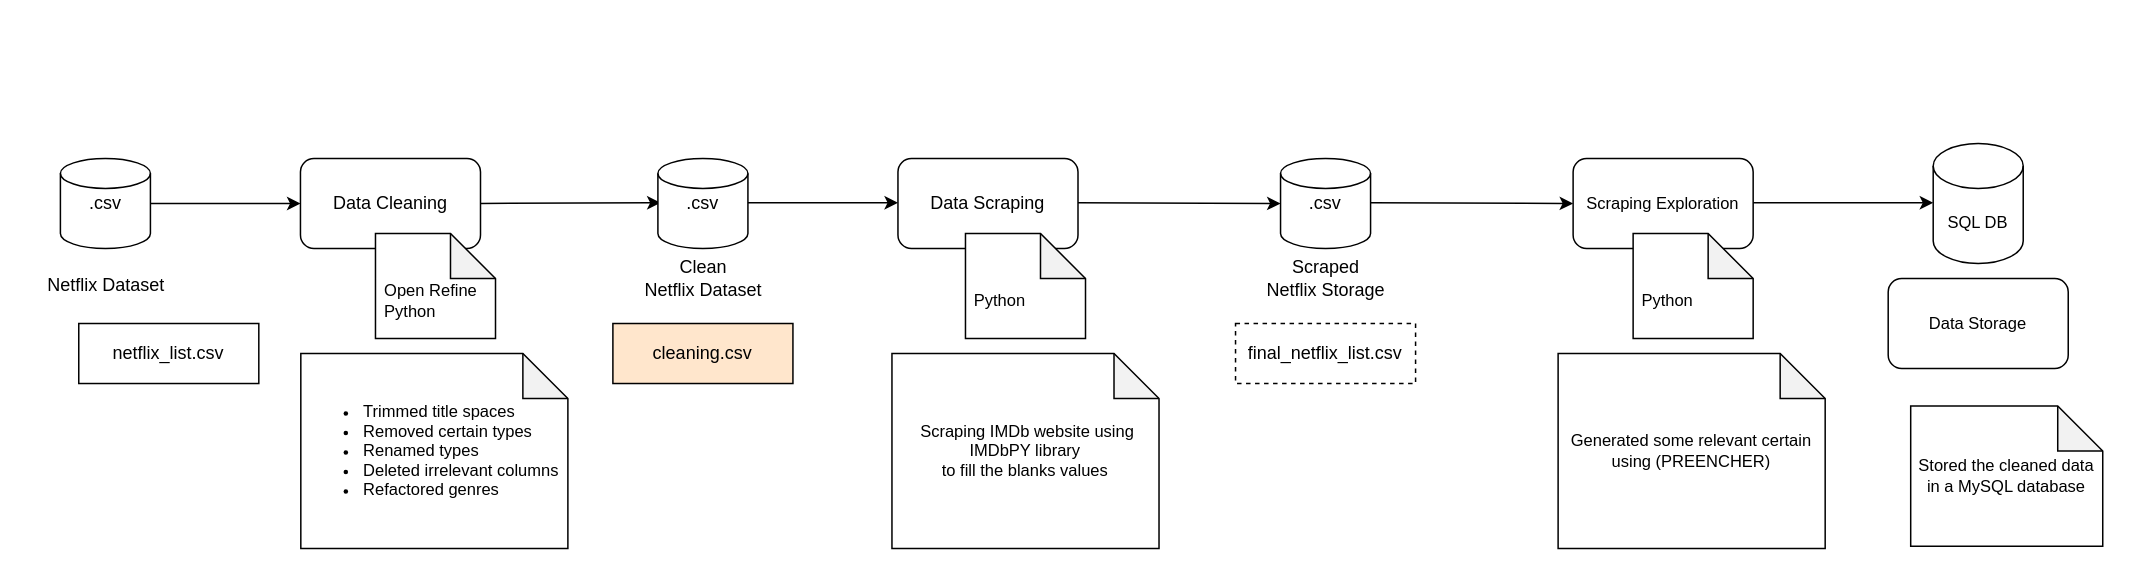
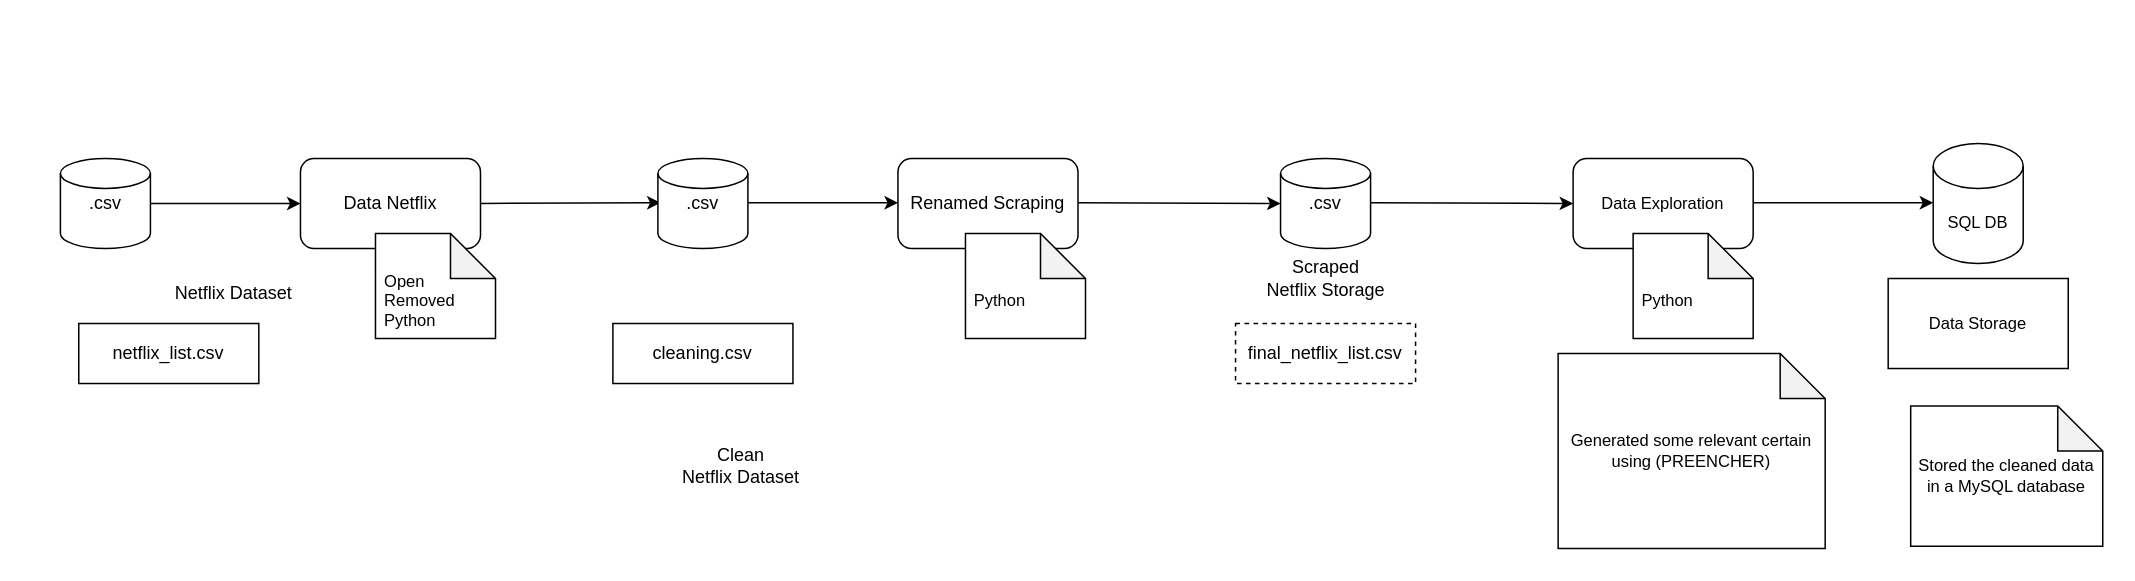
node "Data Cleaning": label "Data Cleaning" -> "Data Netflix"
node "Data Scraping": label "Data Scraping" -> "Renamed Scraping"
node "Scraping Exploration": label "Scraping Exploration" -> "Data Exploration"
node "Clean Netflix Dataset": moved (703, 278) -> (740, 466)
node "Netflix Dataset": moved (105, 286) -> (233, 293)
node "Open Refine Python": label "Open Refine Python" -> "Open Removed Python"
node "Data Storage": shape rounded rectangle -> rectangle
node "cleaning.csv": fillcolor #ffe6cc -> #ffffff
node "Trimmed title spaces Removed certain types Renamed types Deleted irrelevant columns Refactored genres": removed
node "Scraping IMDb website using IMDbPY library to fill the blanks values": removed
